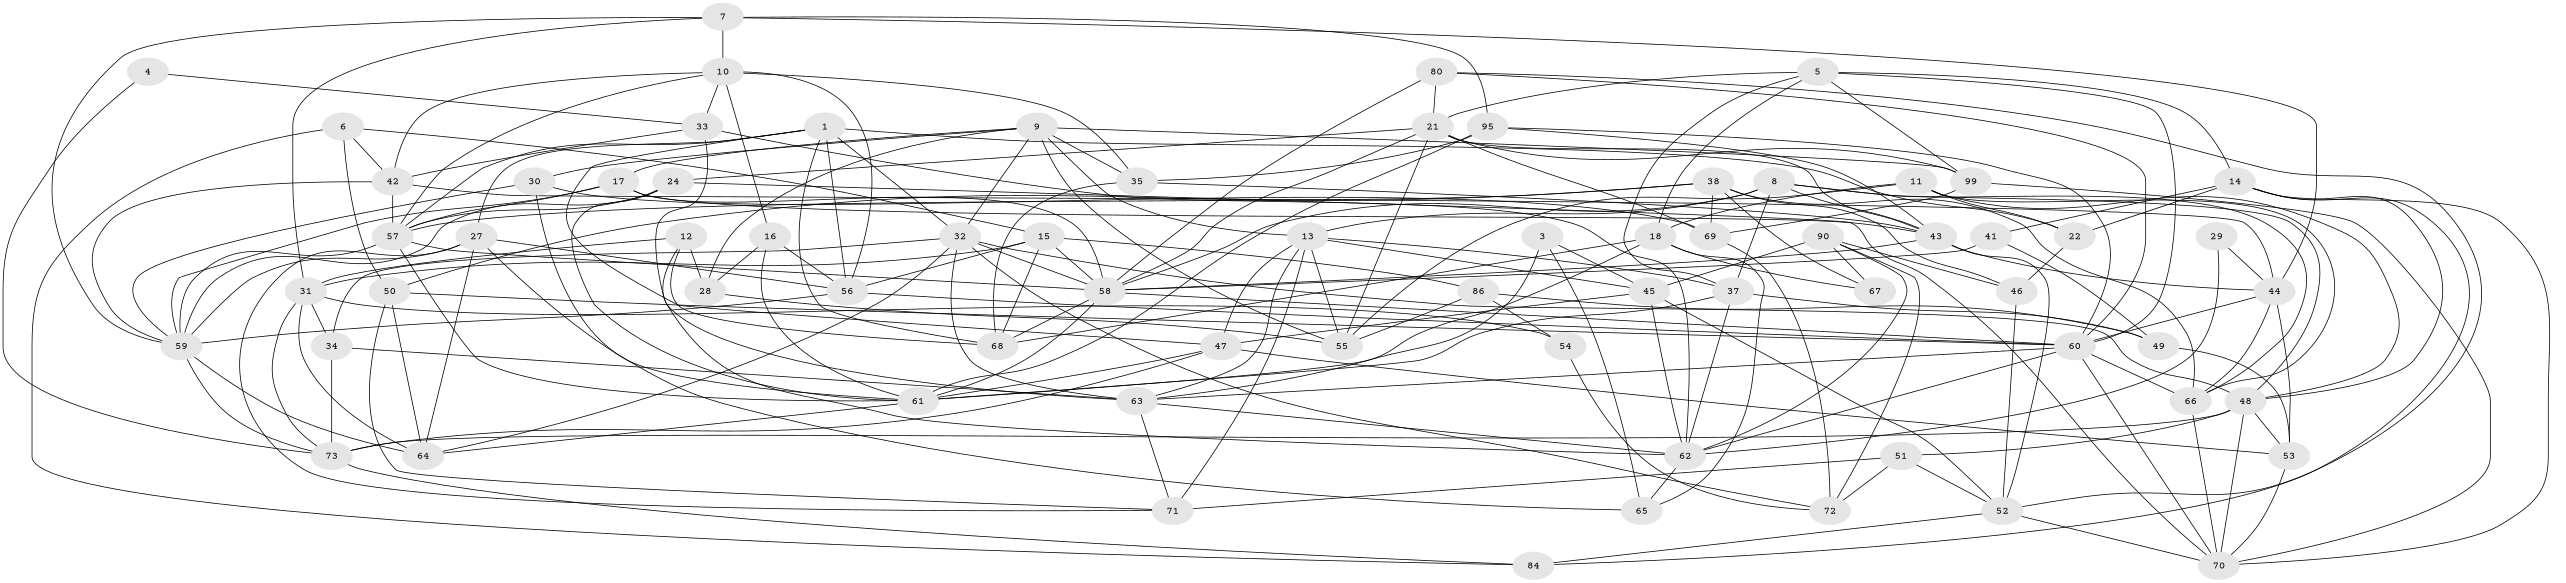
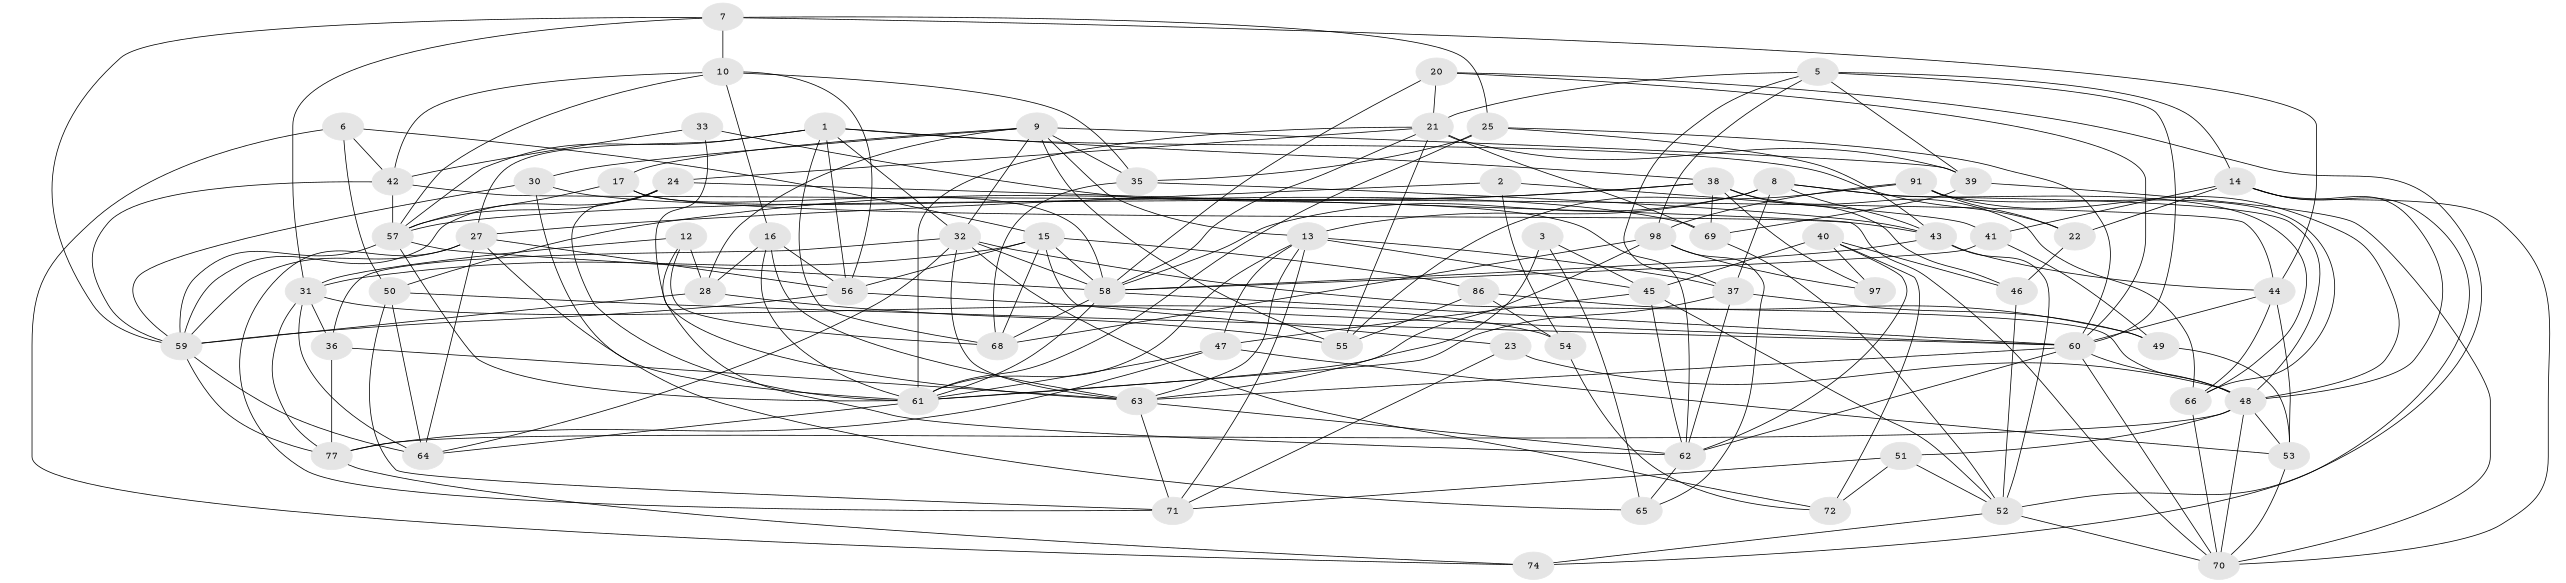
node "4": removed
node "80": label "80" -> "20"
edge "10" -- "33": removed
node "95": label "95" -> "25"
edge "21" -- "43": now "21" -- "61"
node "2": added
node "11": label "11" -> "91"
node "99": label "99" -> "39"
edge "17" -- "59": now "28" -- "59"
node "18": label "18" -> "98"
node "90": label "90" -> "40"
node "29": removed
edge "1" -- "47": now "1" -- "38"
node "67": label "67" -> "97"
edge "13" -- "55": now "13" -- "61"
node "34": label "34" -> "36"
node "23": added
edge "16" -- "63": added
edge "69" -- "72": now "69" -- "52"
edge "60" -- "66": now "60" -- "48"
node "73": label "73" -> "77"
node "84": label "84" -> "74"
